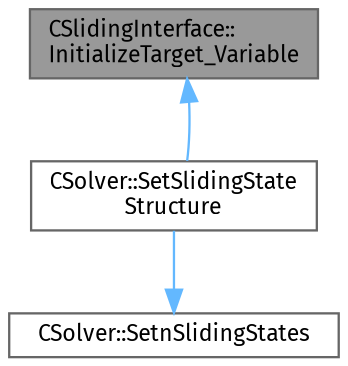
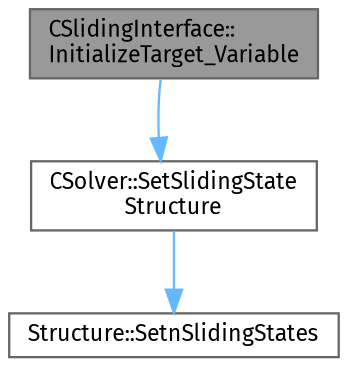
edge "CSolver::SetSlidingState Structure" -> "CSlidingInterface:: InitializeTarget_Variable": reversed
node "CSolver::SetnSlidingStates": label "CSolver::SetnSlidingStates" -> "Structure::SetnSlidingStates"
